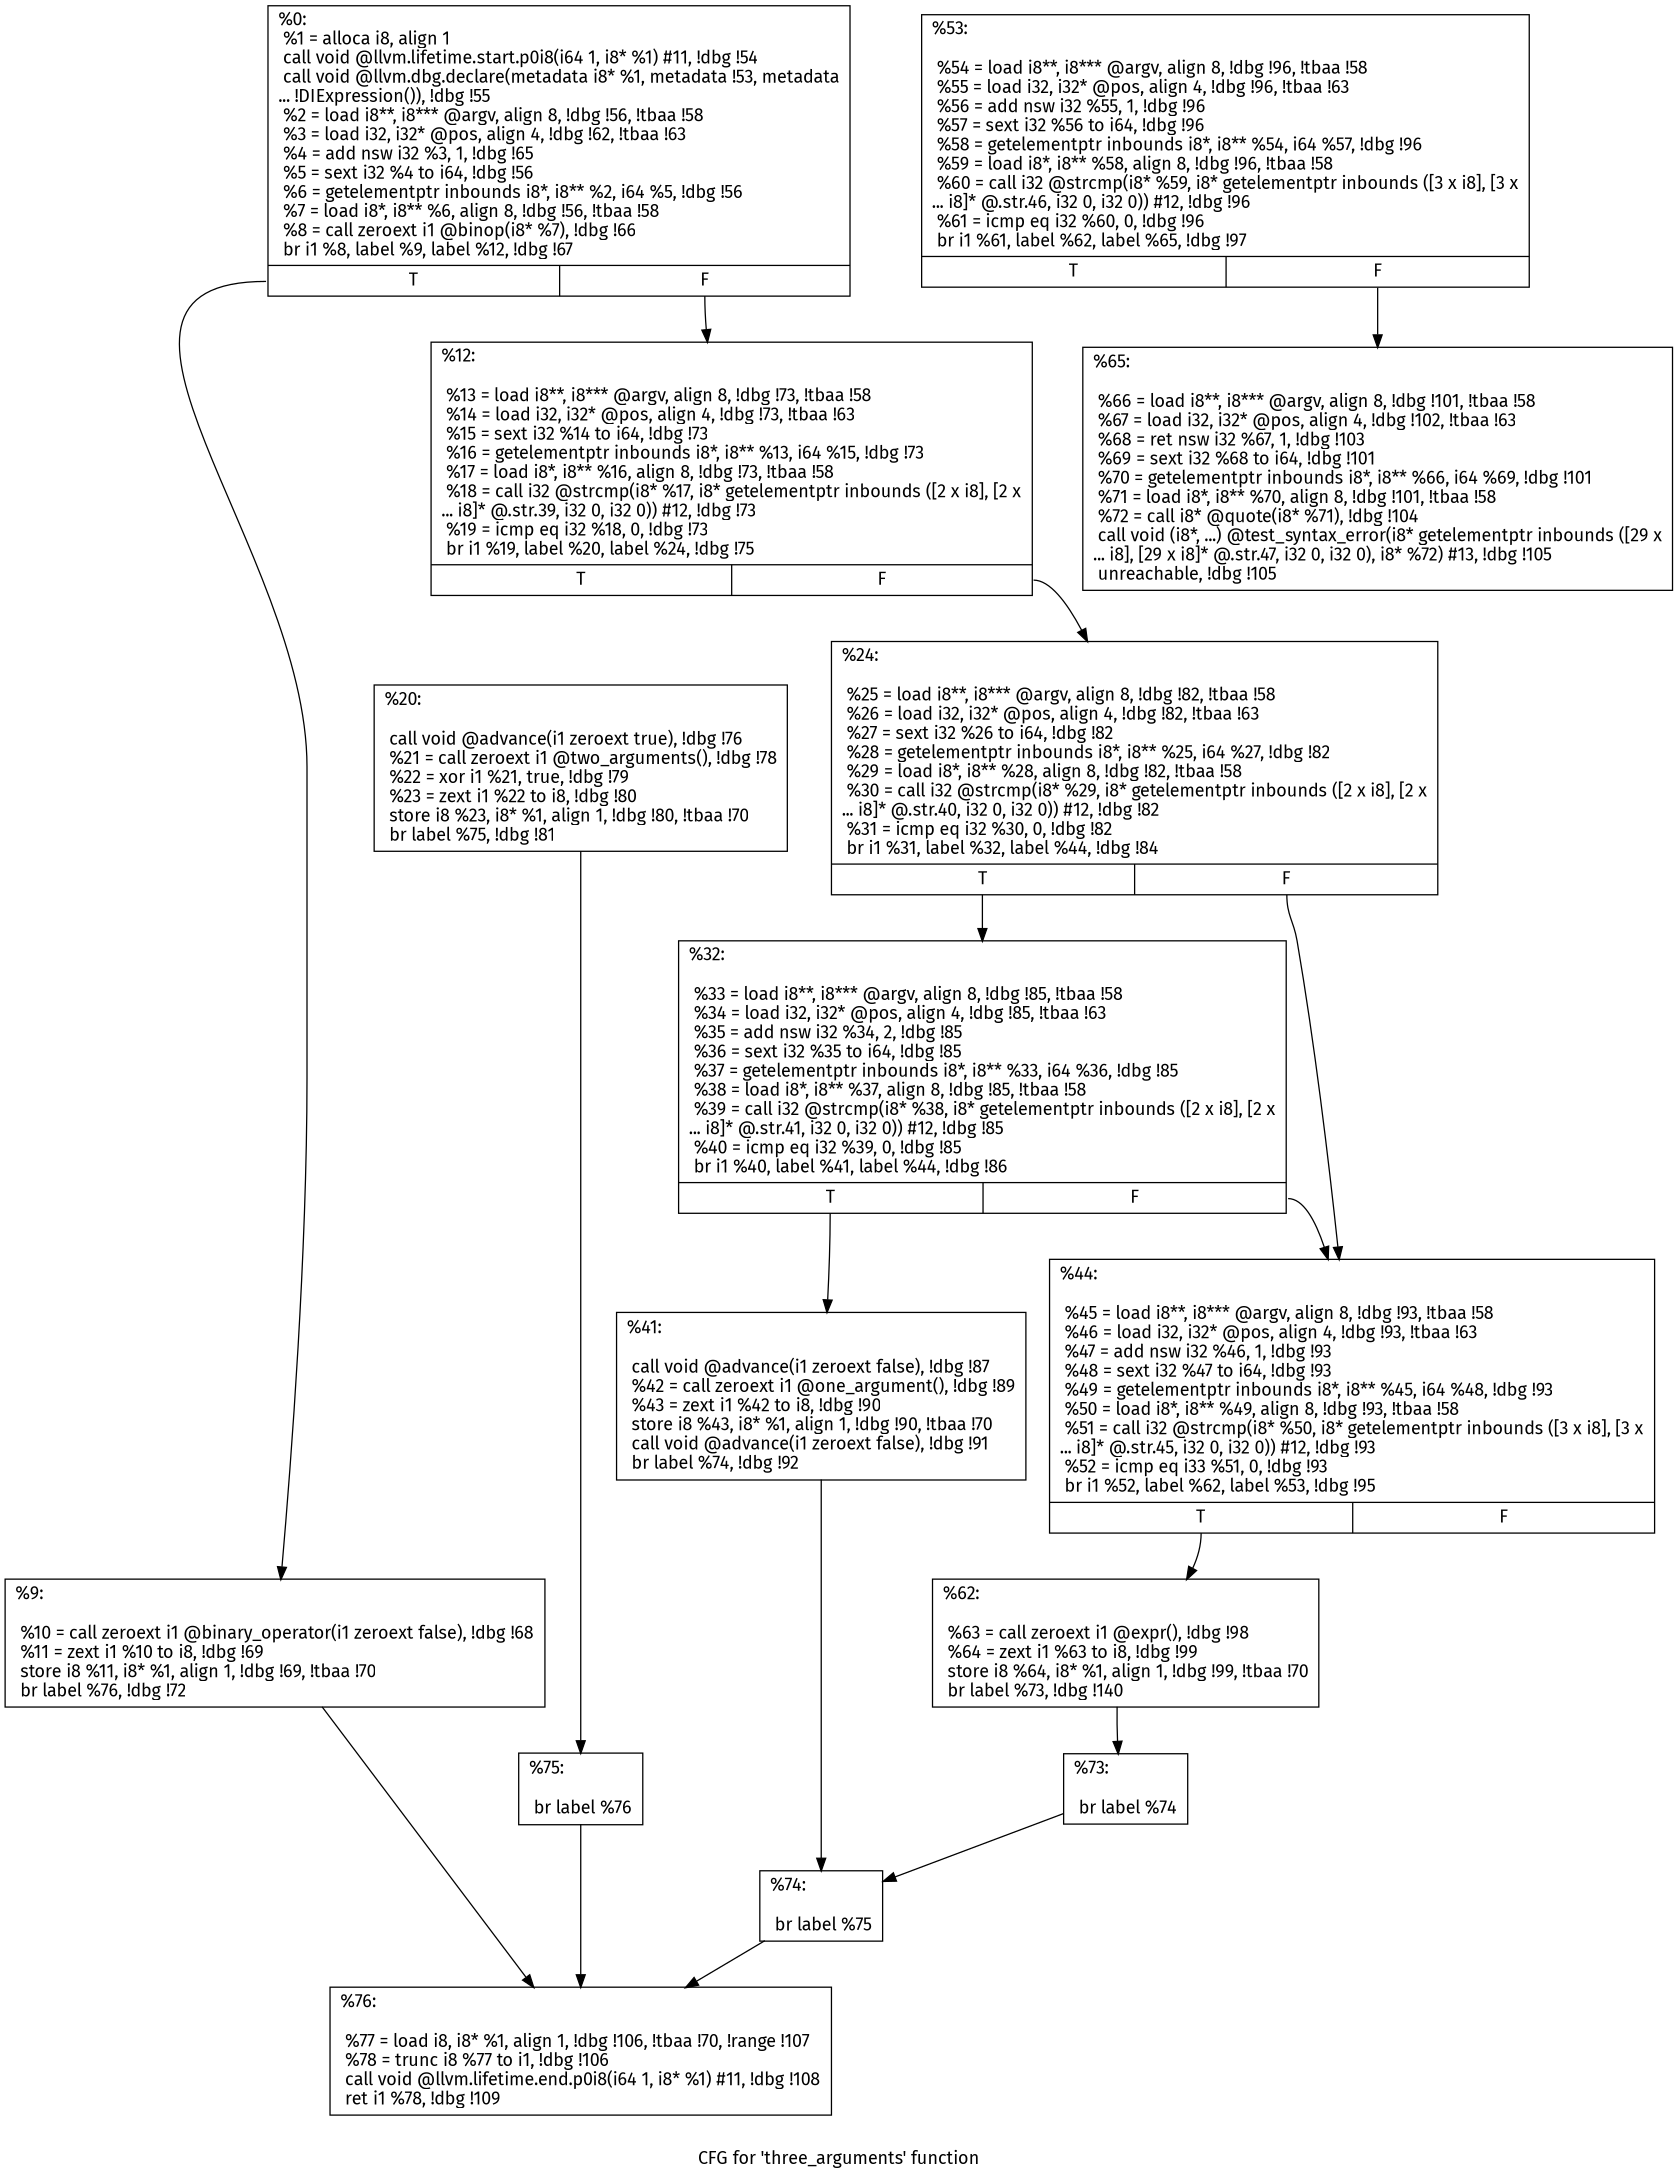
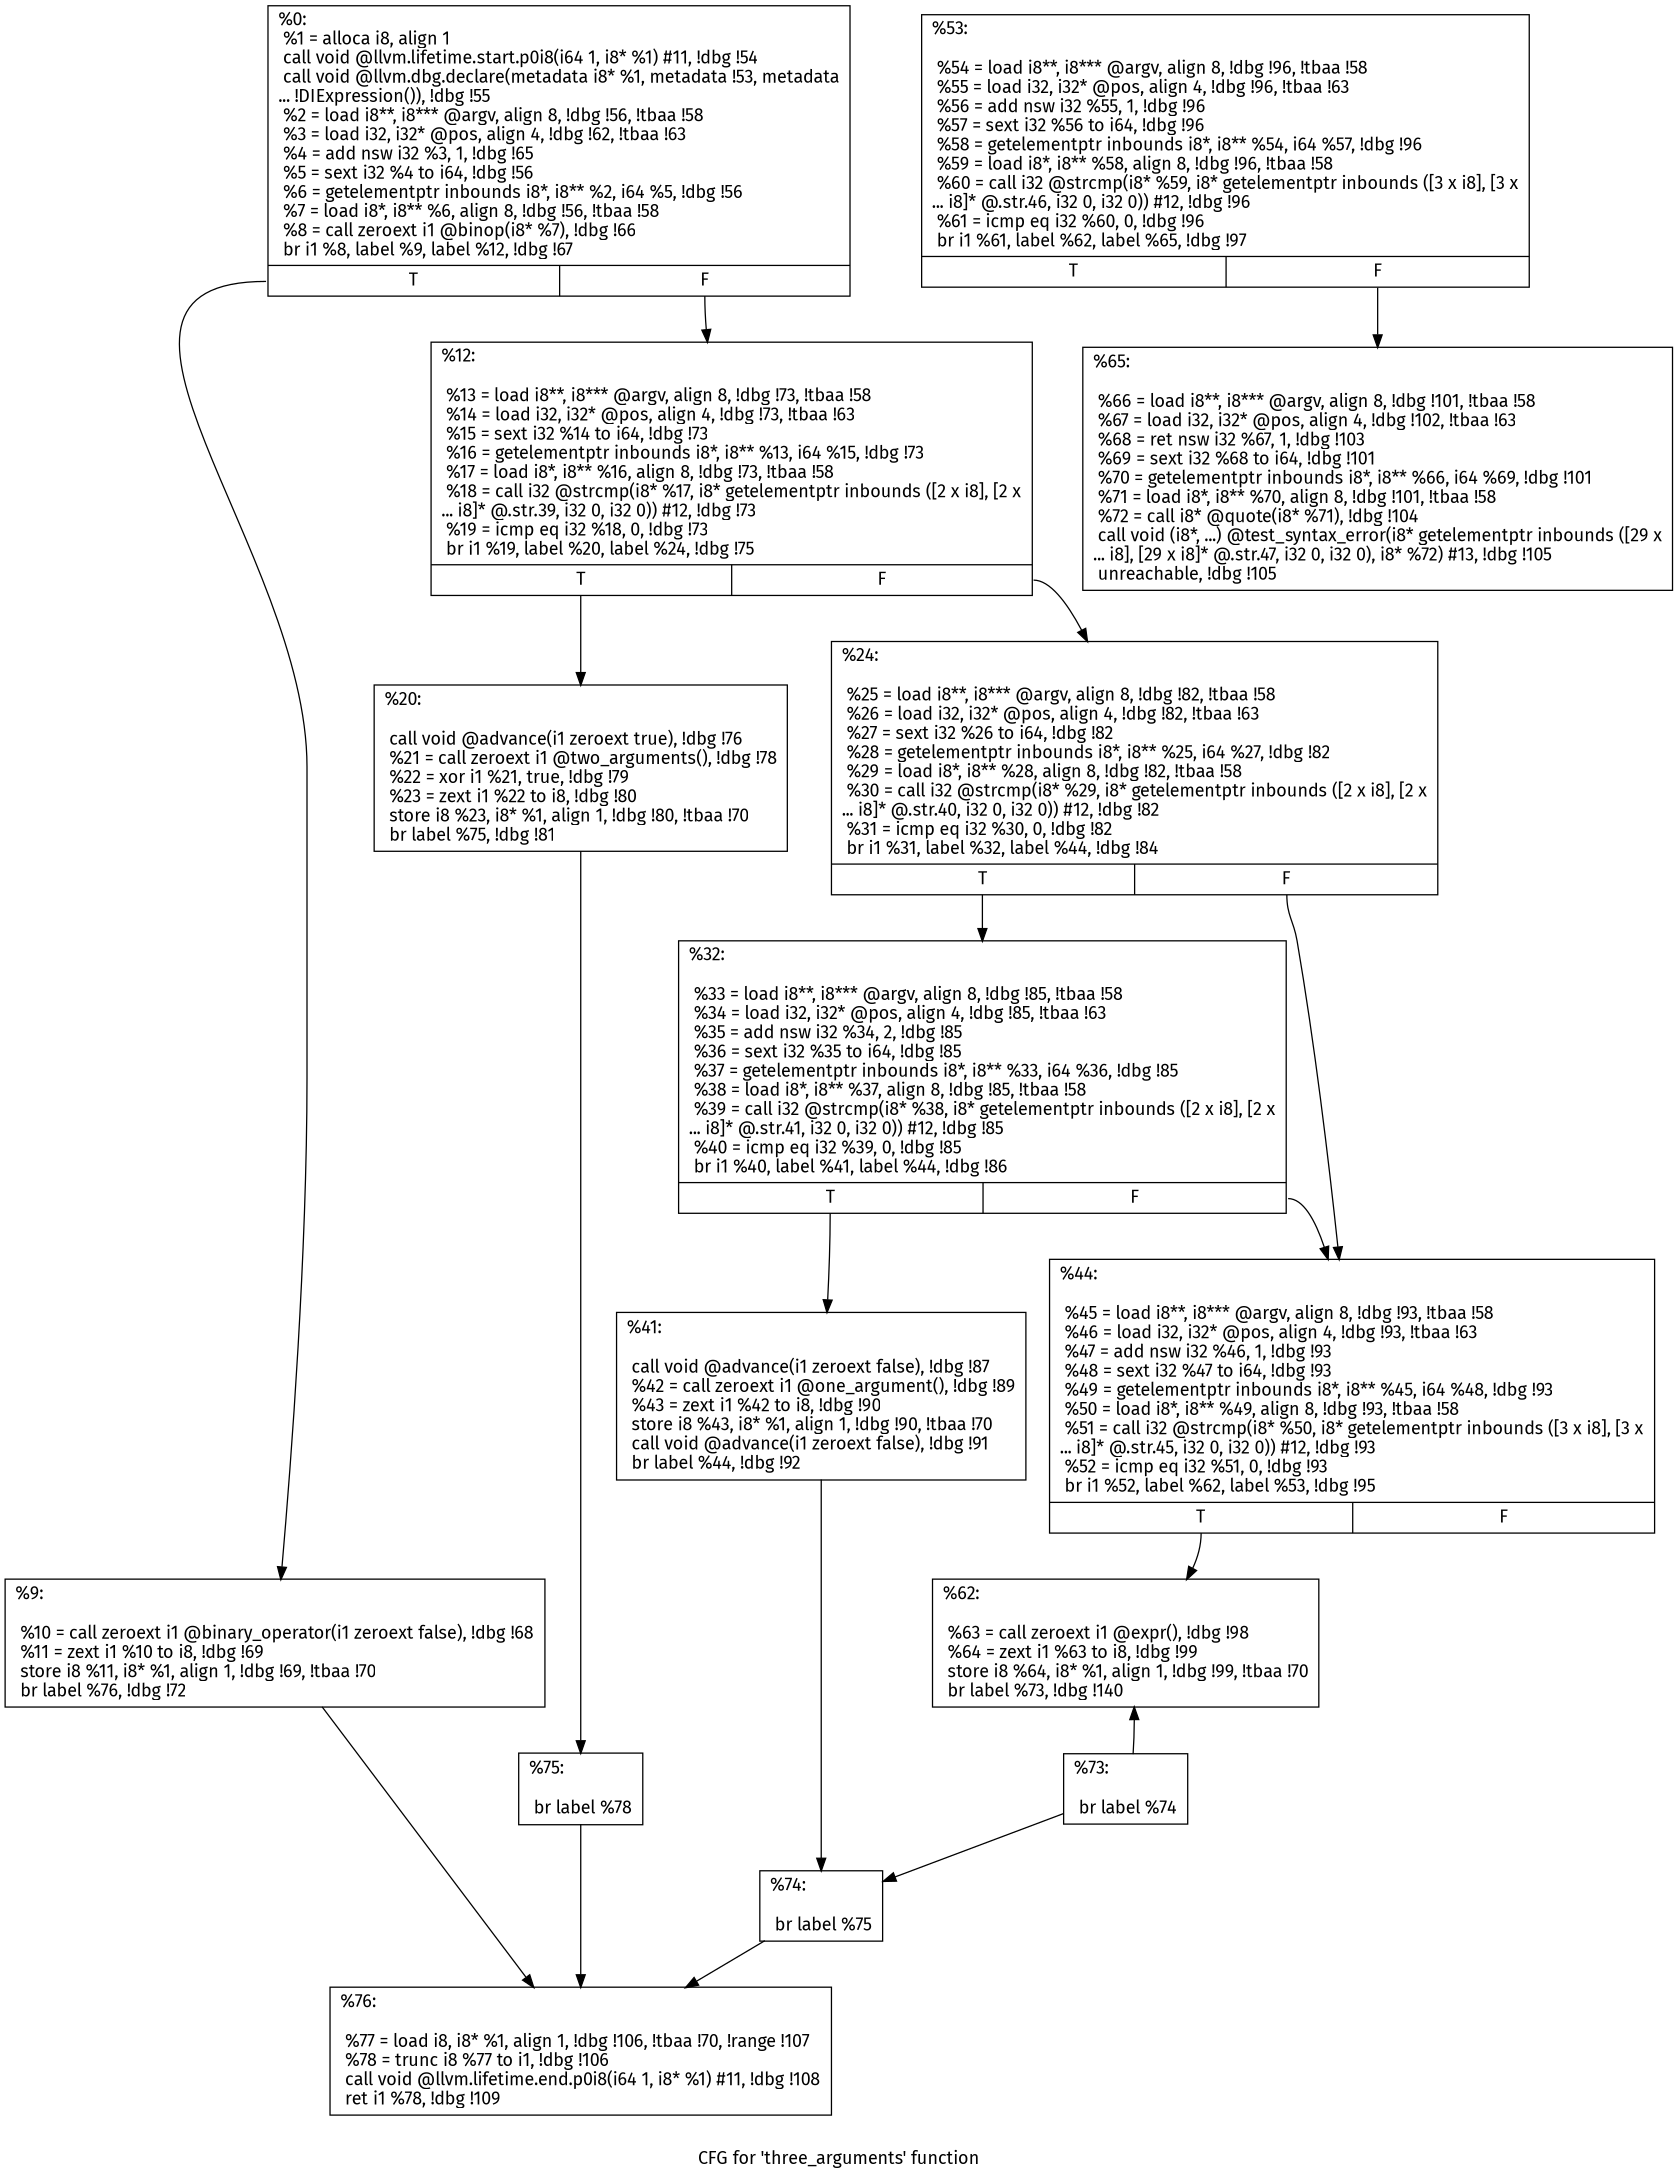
edge "%12:" -> "%20:": added
node "%41:": text "br label %74, !dbg !92" -> "br label %44, !dbg !92"
node "%44:": text "%52 = icmp eq i33 %51, 0, !dbg !93" -> "%52 = icmp eq i32 %51, 0, !dbg !93"
edge "%62:" -> "%73:": reversed
node "%75:": text "br label %76" -> "br label %78"
